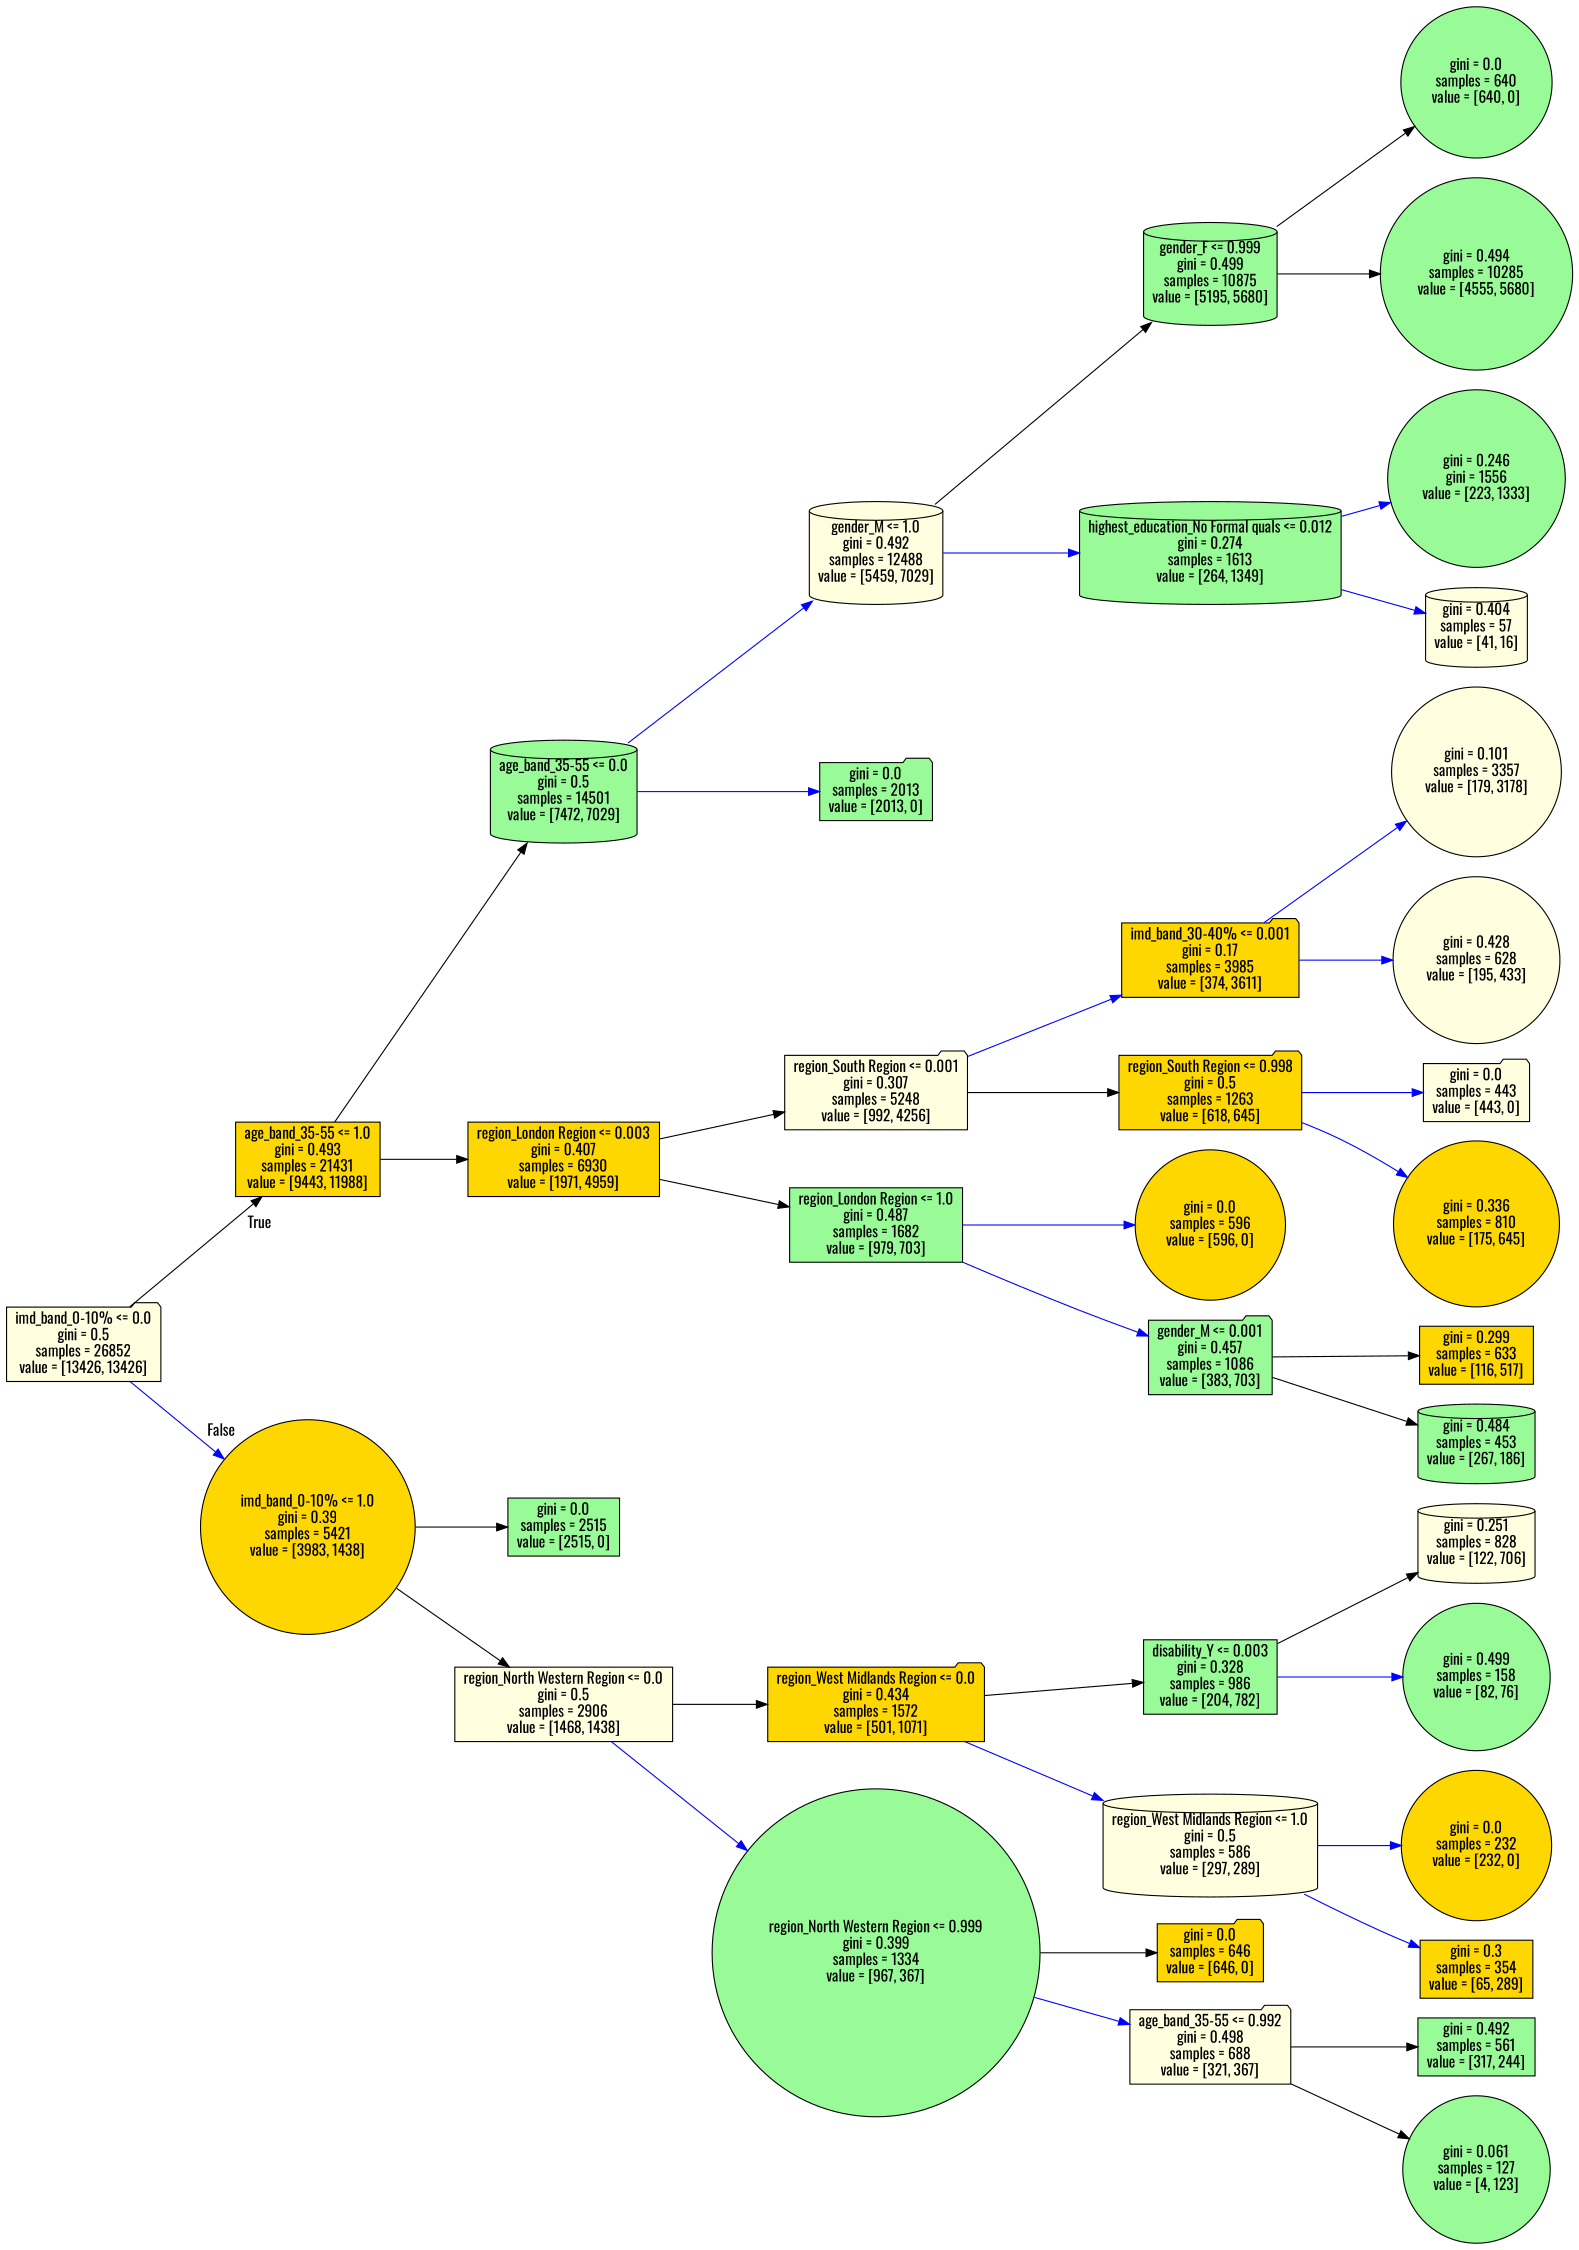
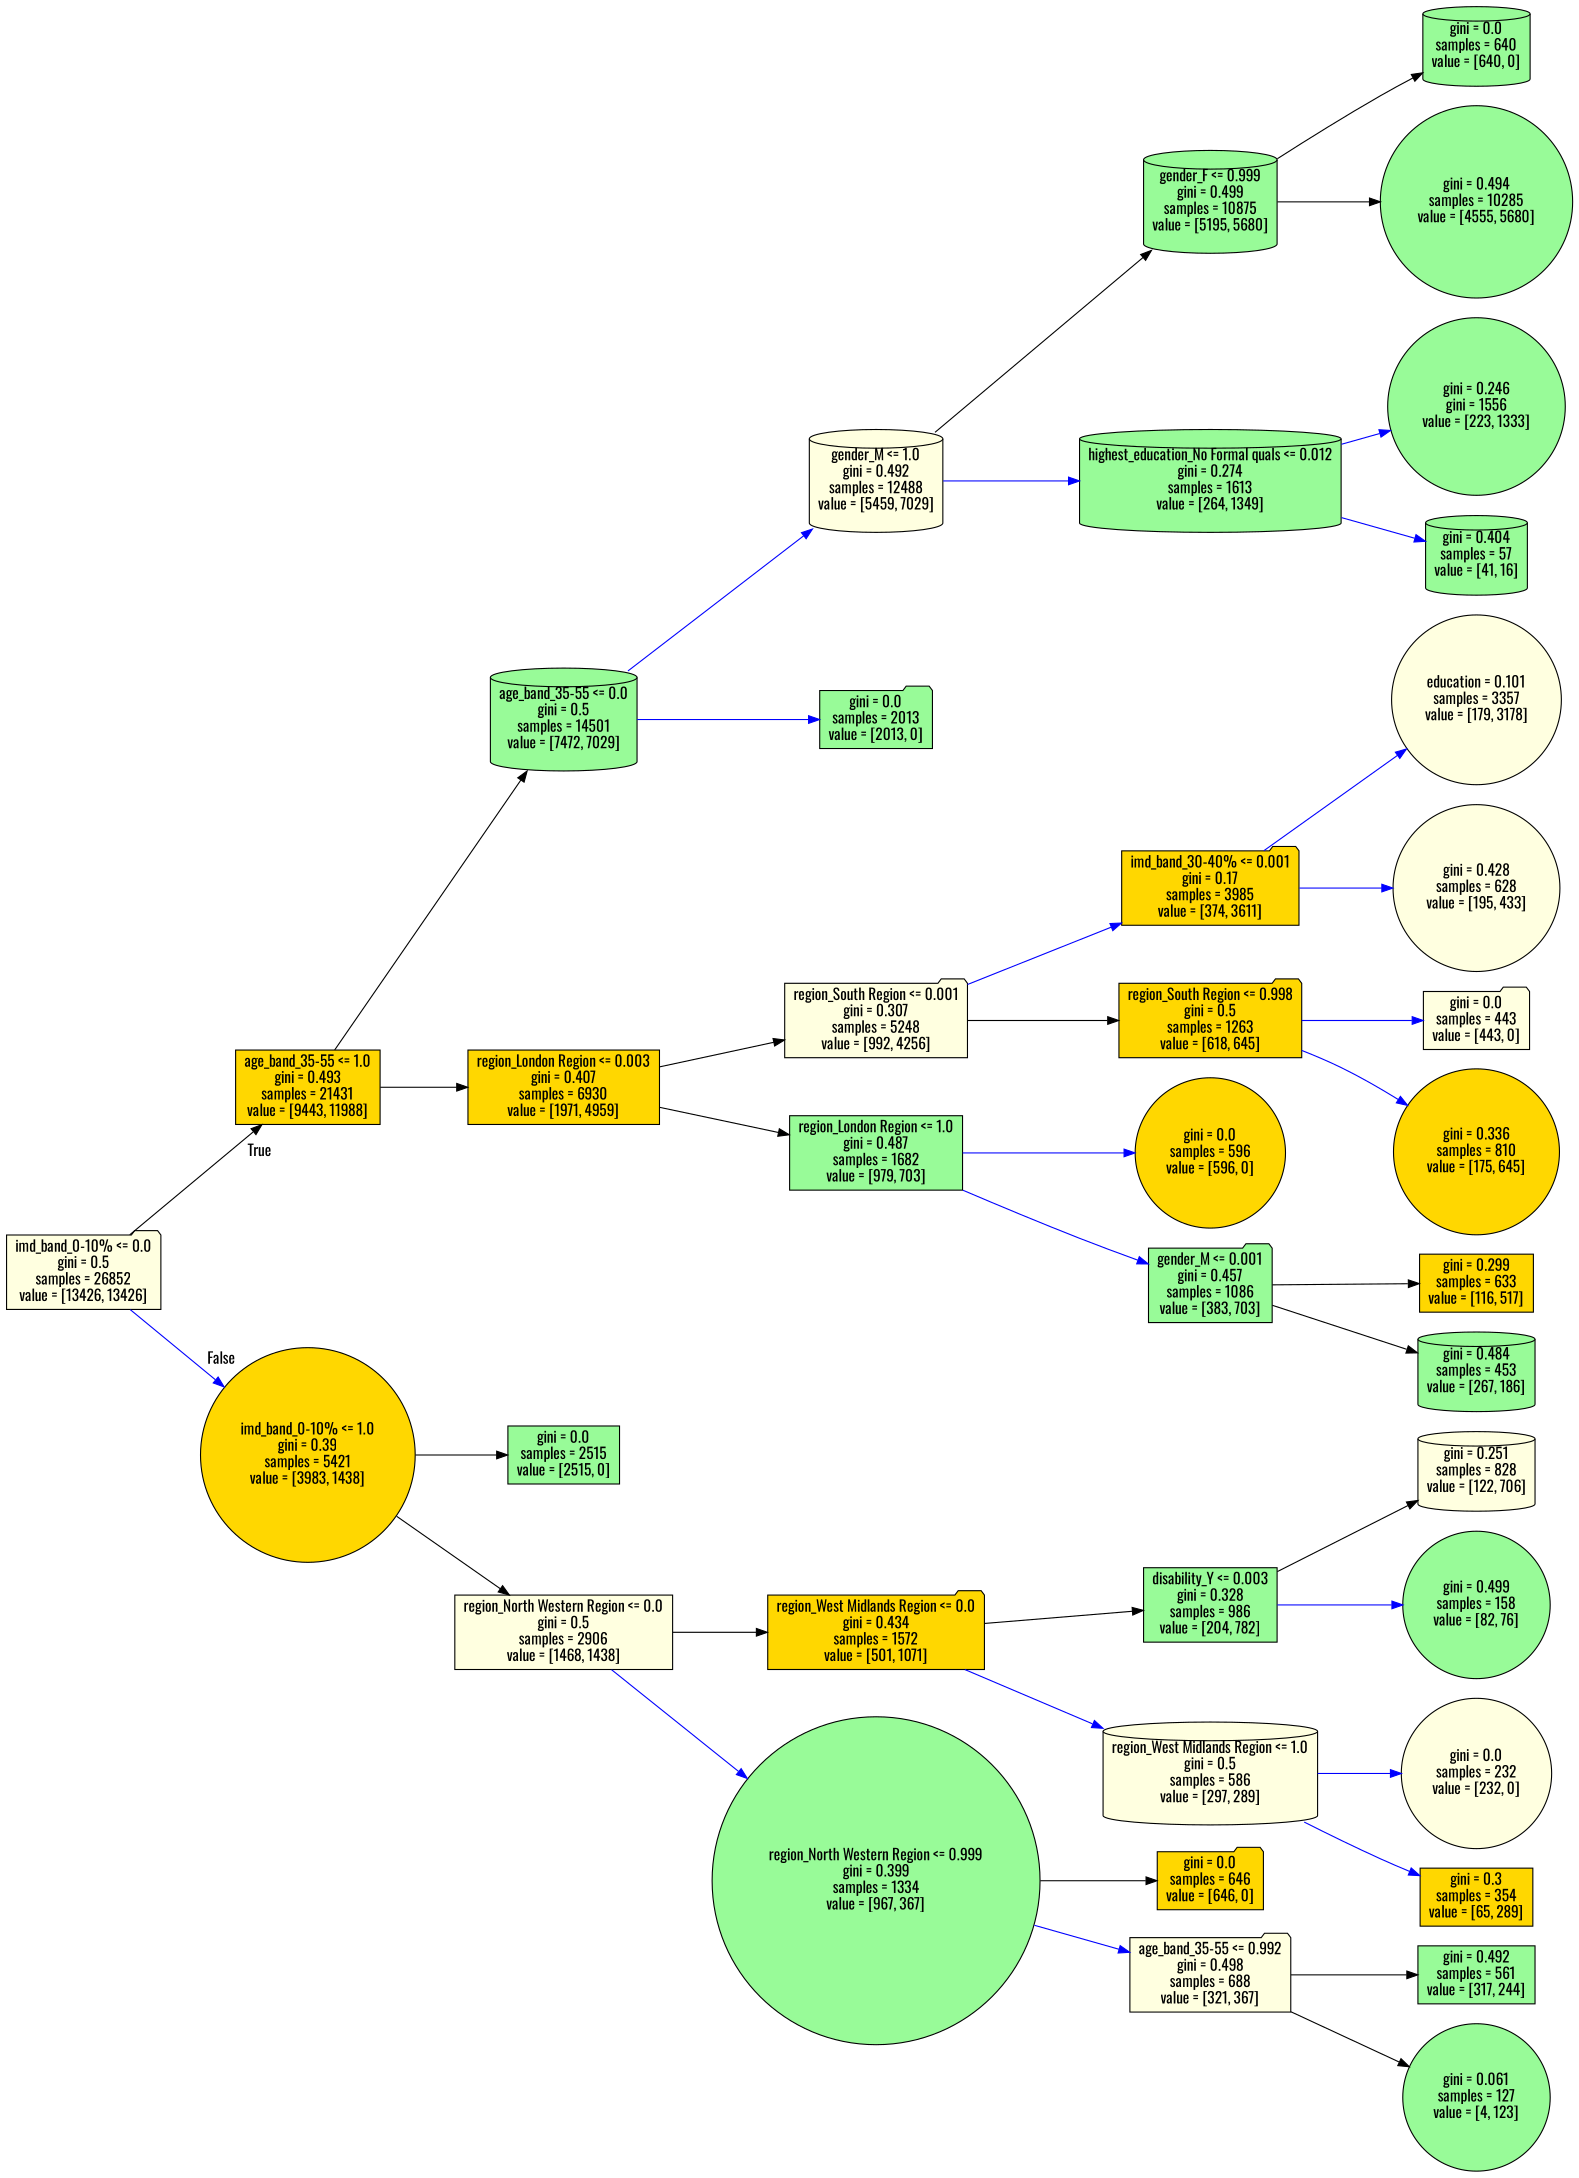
node "gini = 0.0 samples = 640 value = [640, 0]": shape circle -> cylinder
node "gini = 0.404 samples = 57 value = [41, 16]": fillcolor lightyellow -> palegreen
node "gini = 0.101 samples = 3357 value = [179, 3178]": label "gini = 0.101 samples = 3357 value = [179, 3178]" -> "education = 0.101 samples = 3357 value = [179, 3178]"
node "gini = 0.0 samples = 232 value = [232, 0]": fillcolor gold -> lightyellow
